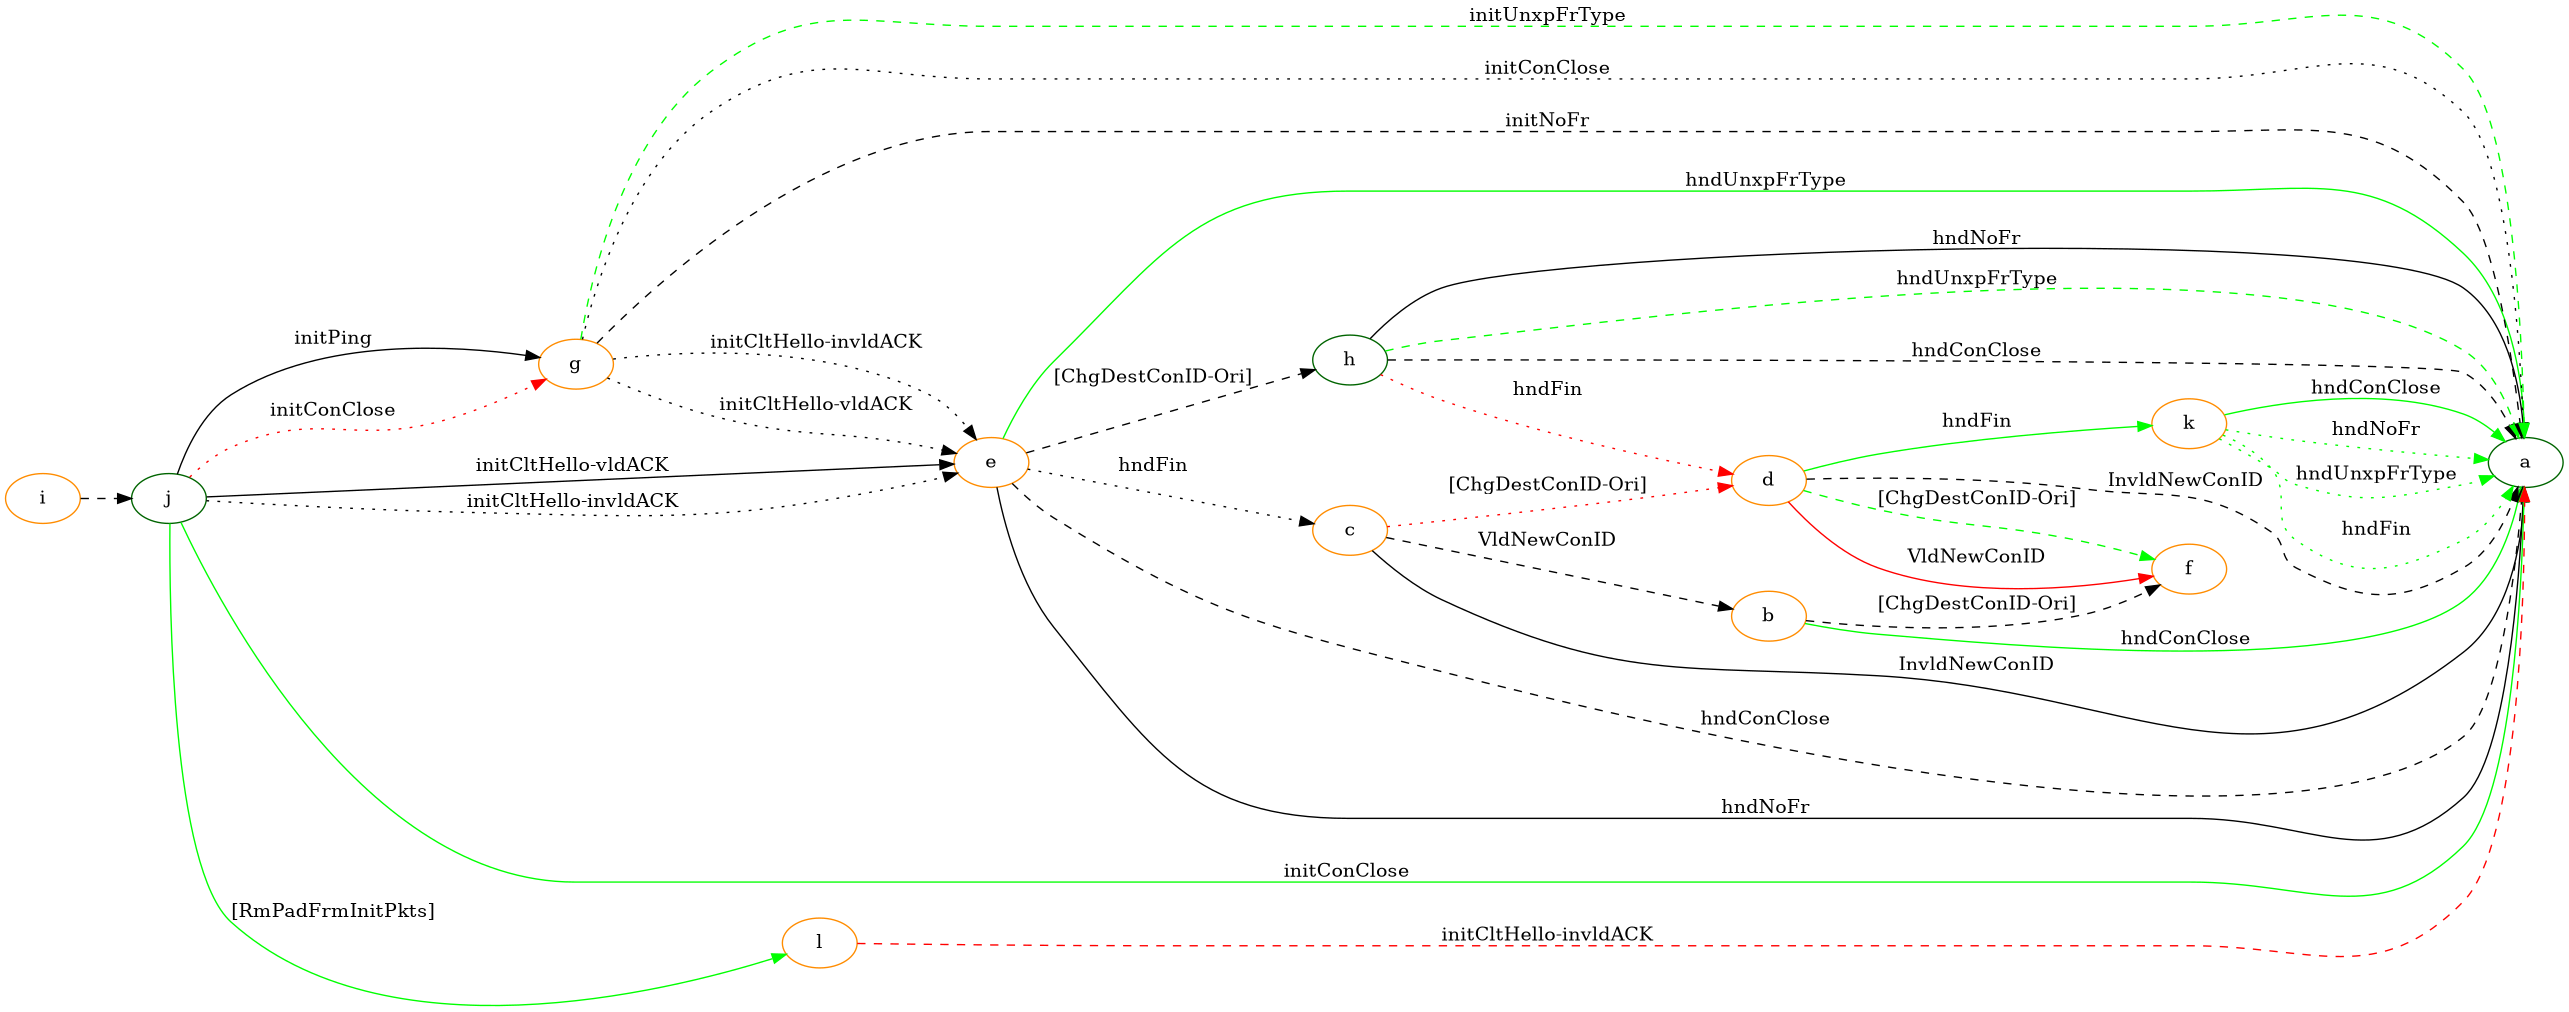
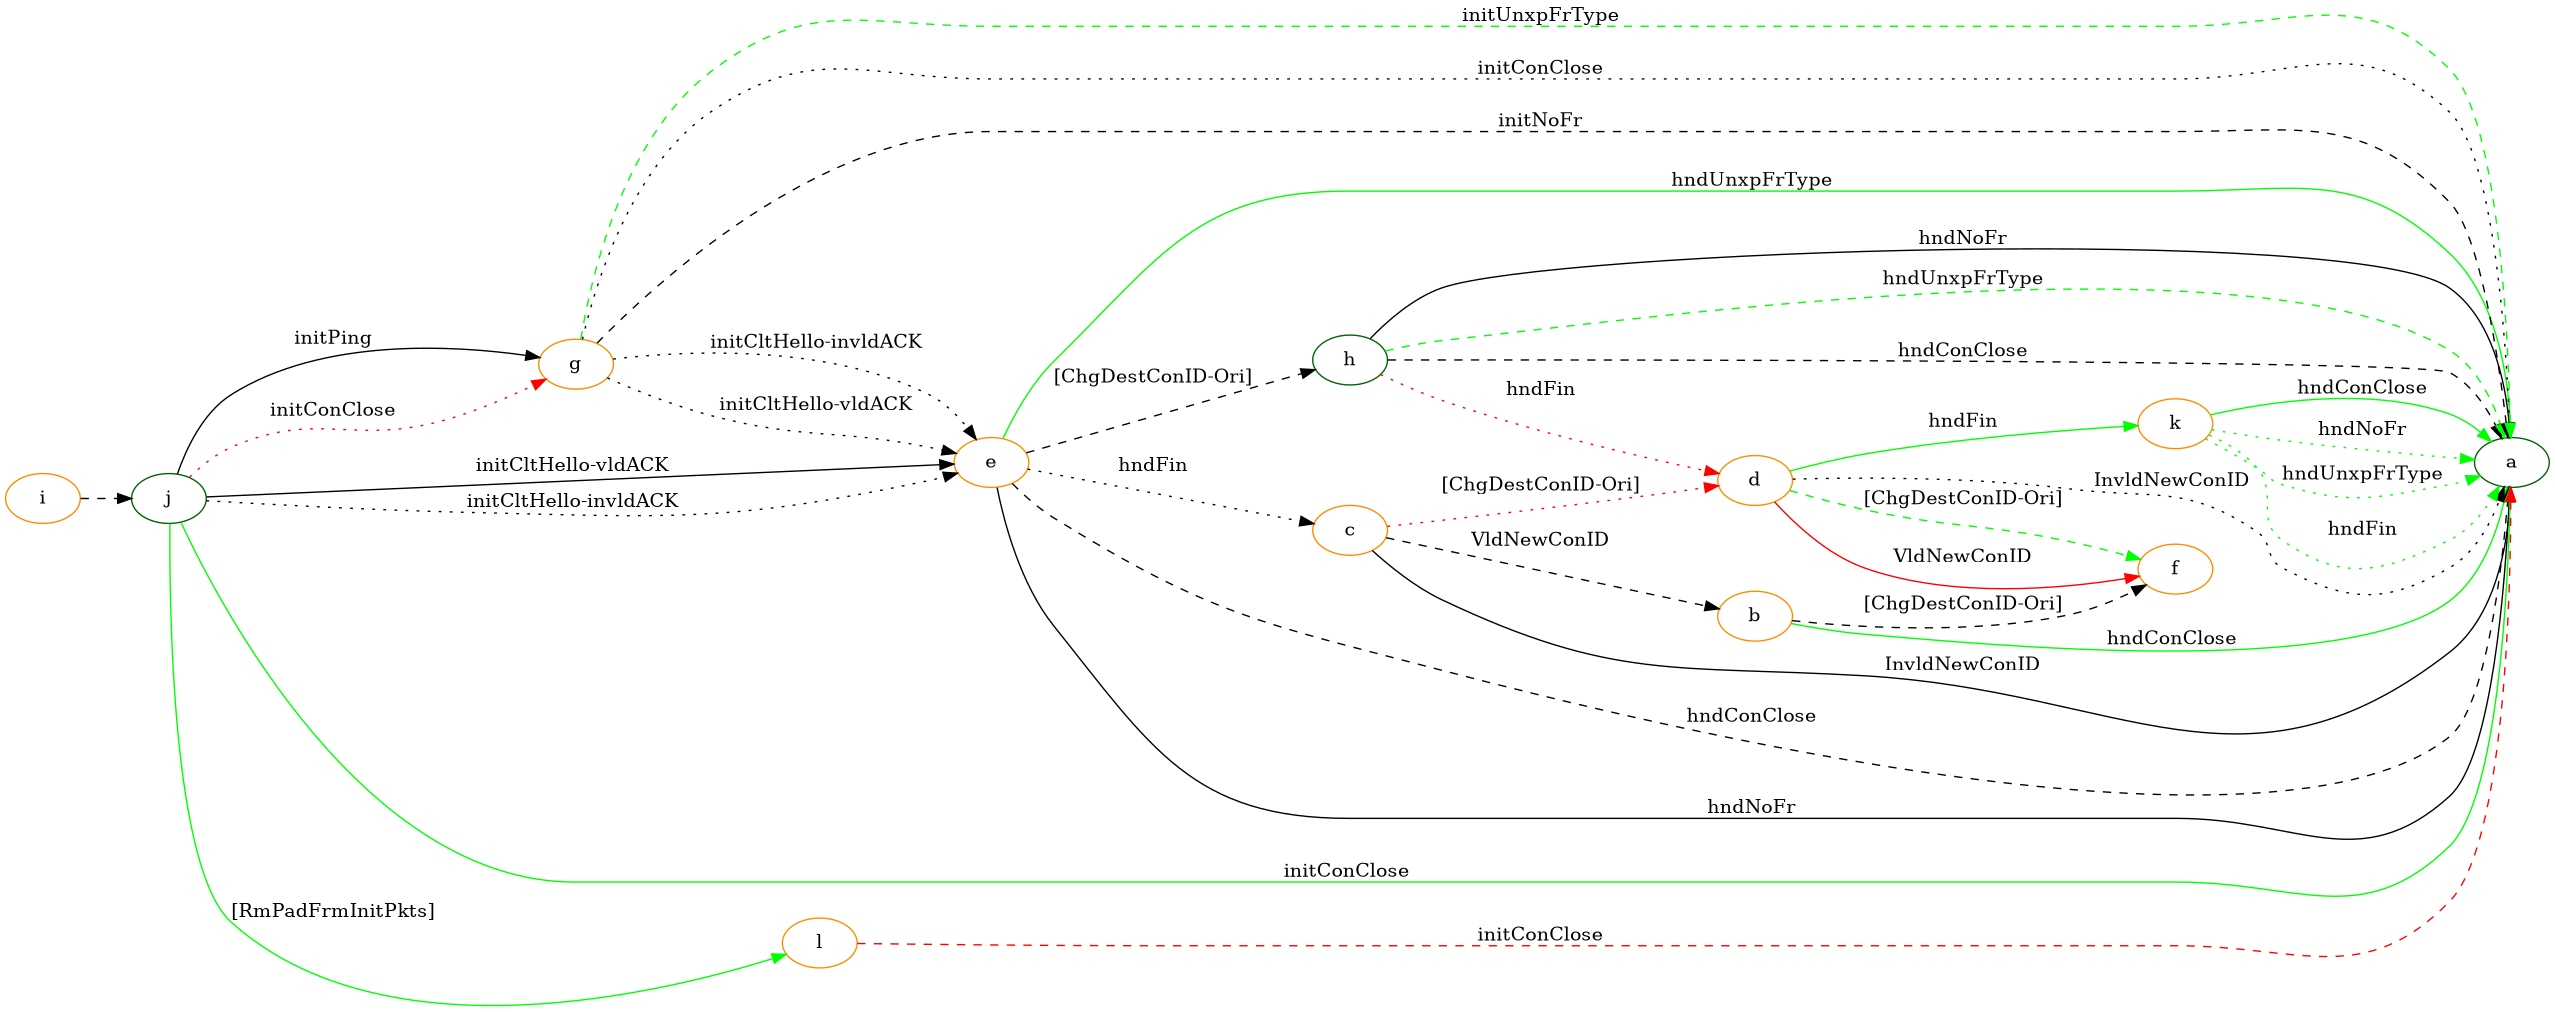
edge "d" -> "a": style dashed -> dotted
edge "l" -> "a": label "initCltHello-invldACK " -> "initConClose "
